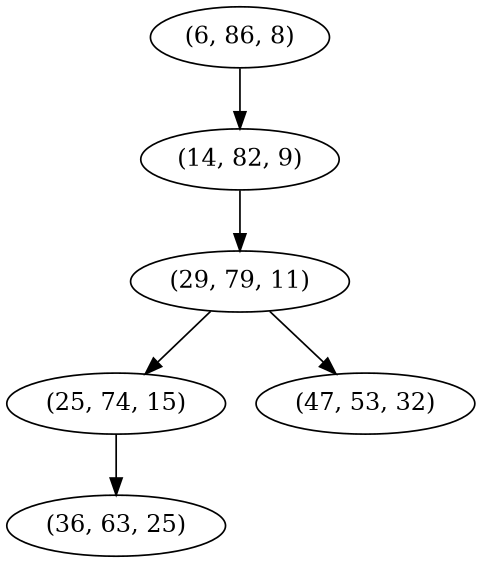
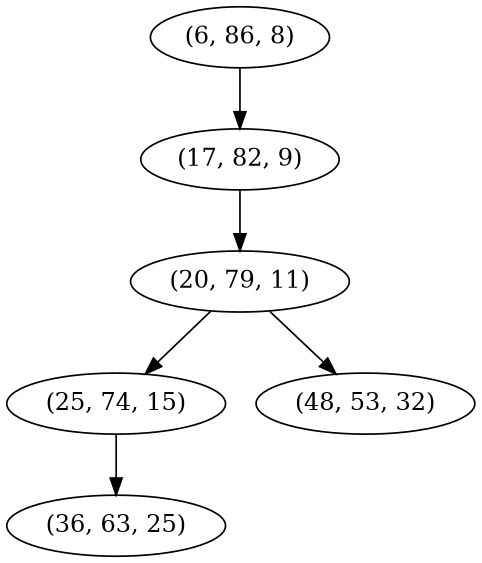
node "(14, 82, 9)": label "(14, 82, 9)" -> "(17, 82, 9)"
node "(29, 79, 11)": label "(29, 79, 11)" -> "(20, 79, 11)"
node "(47, 53, 32)": label "(47, 53, 32)" -> "(48, 53, 32)"
